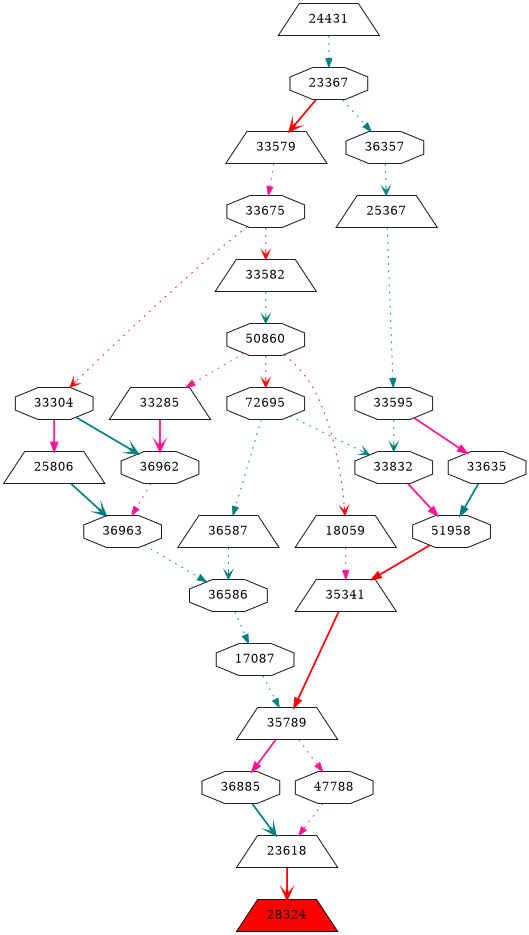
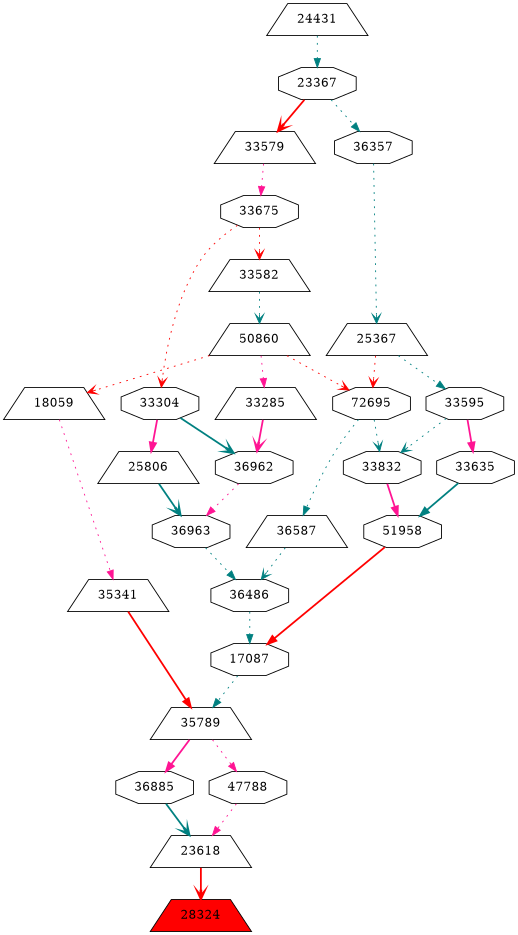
node "50860": shape octagon -> trapezium
edge "25367" -> "72695": added
edge "51958" -> "35341": now "51958" -> "17087"
node "36586": label "36586" -> "36486"
